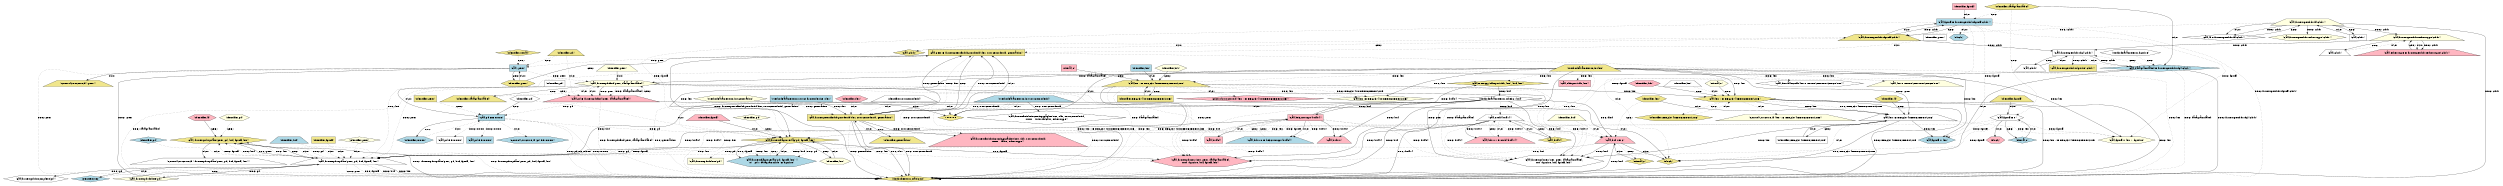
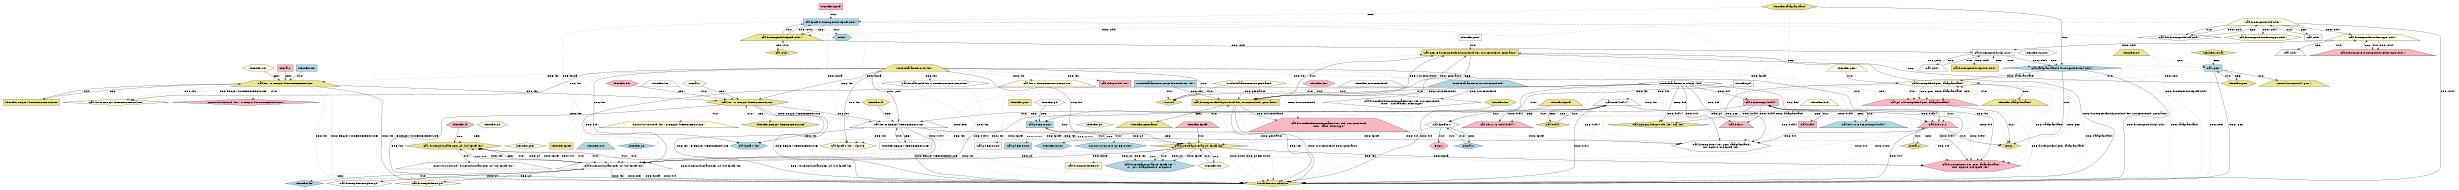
node "(MethodParameterIn,dg_size)": label "(MethodParameterIn,dg_size)" -> "(Identifier,dg_size)"
edge "(Call,memcpy(skb_put(skb, len), buf, len))" -> "(MethodParameterIn,__be32 *buf)": reversed
edge "(MethodParameterIn,int source_node_id)" -> "(MethodReturn,static int)": label "DDG: source_node_id" -> "DDG: buf"
